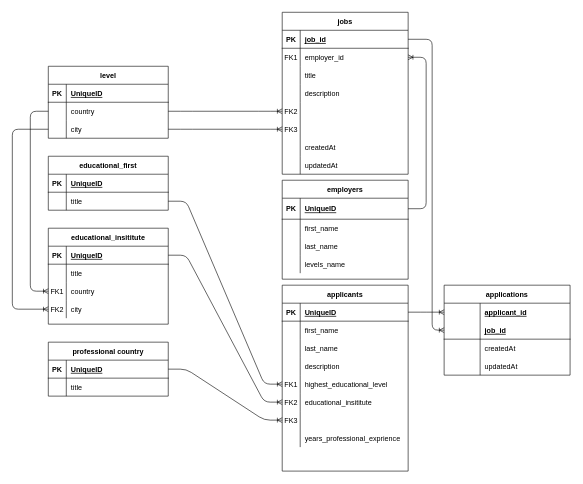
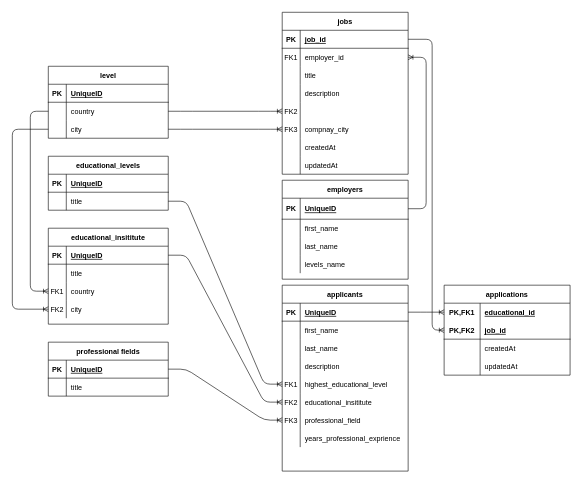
node "compnay_city": added
node "educational_first": label "educational_first" -> "educational_levels"
node "PK,FK1": added
node "applicant_id": label "applicant_id" -> "educational_id"
node "PK,FK2": added
node "professional country": label "professional country" -> "professional fields"
node "professional_field": added
